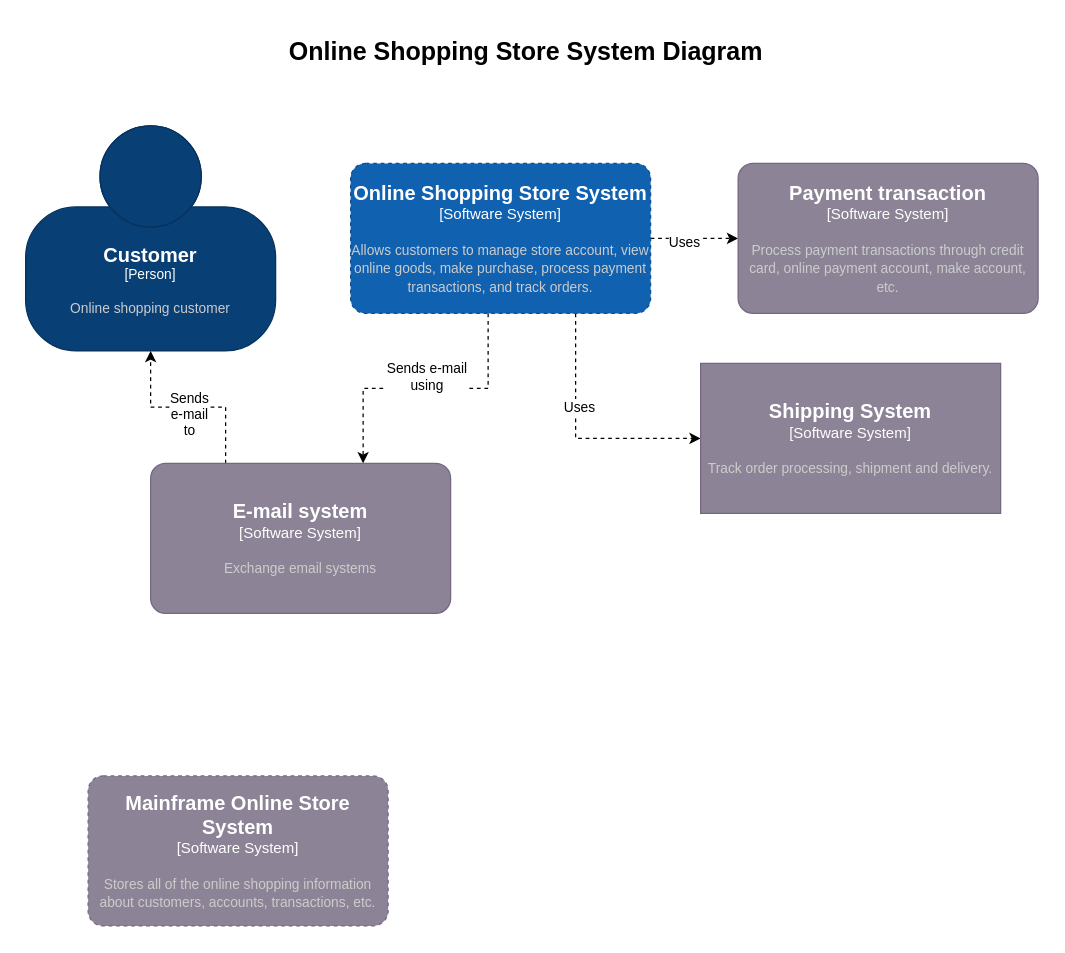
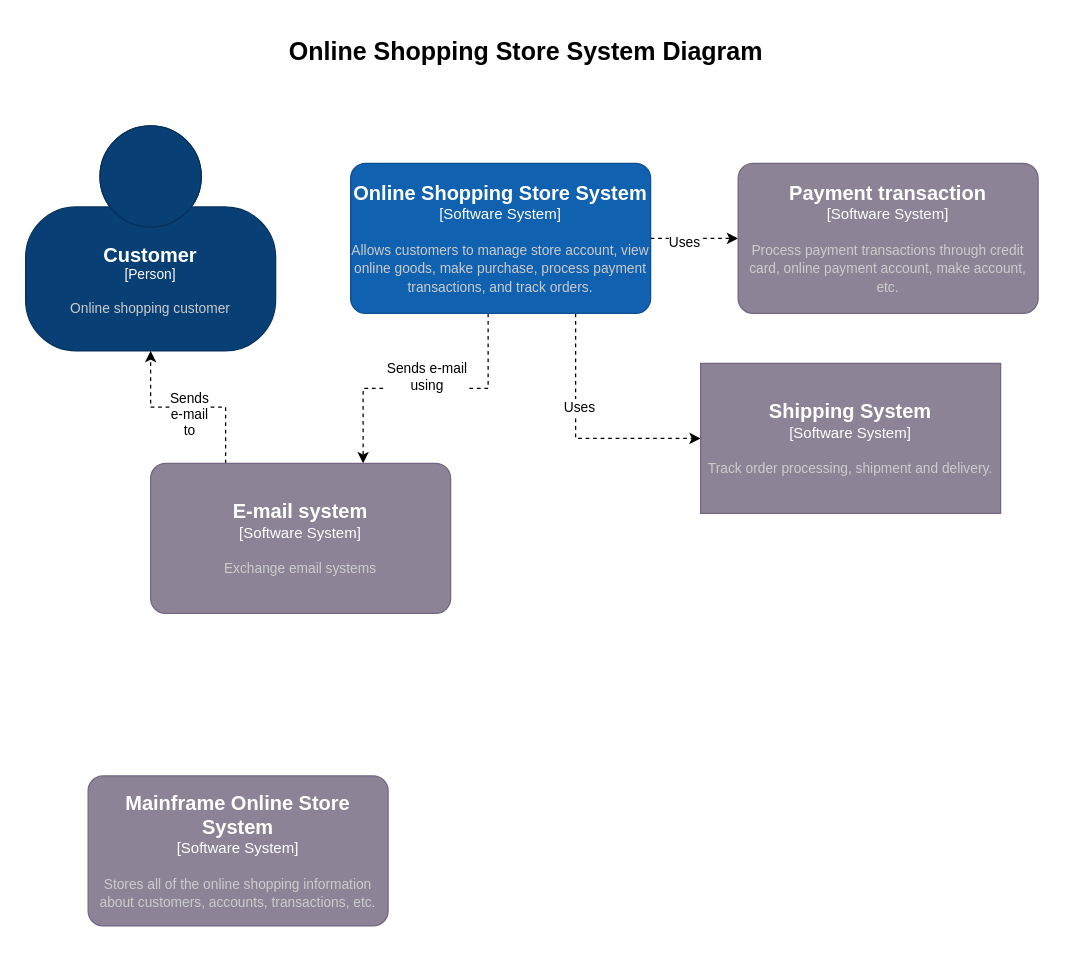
node "Online Shopping Store System [Software System] Allows customers to manage store account, view online goods, make purchase, process payment transactions, and track orders.": style dashed -> solid
node "Mainframe Online Store System [Software System] Stores all of the online shopping information about customers, accounts, transactions, etc.": style dashed -> solid
